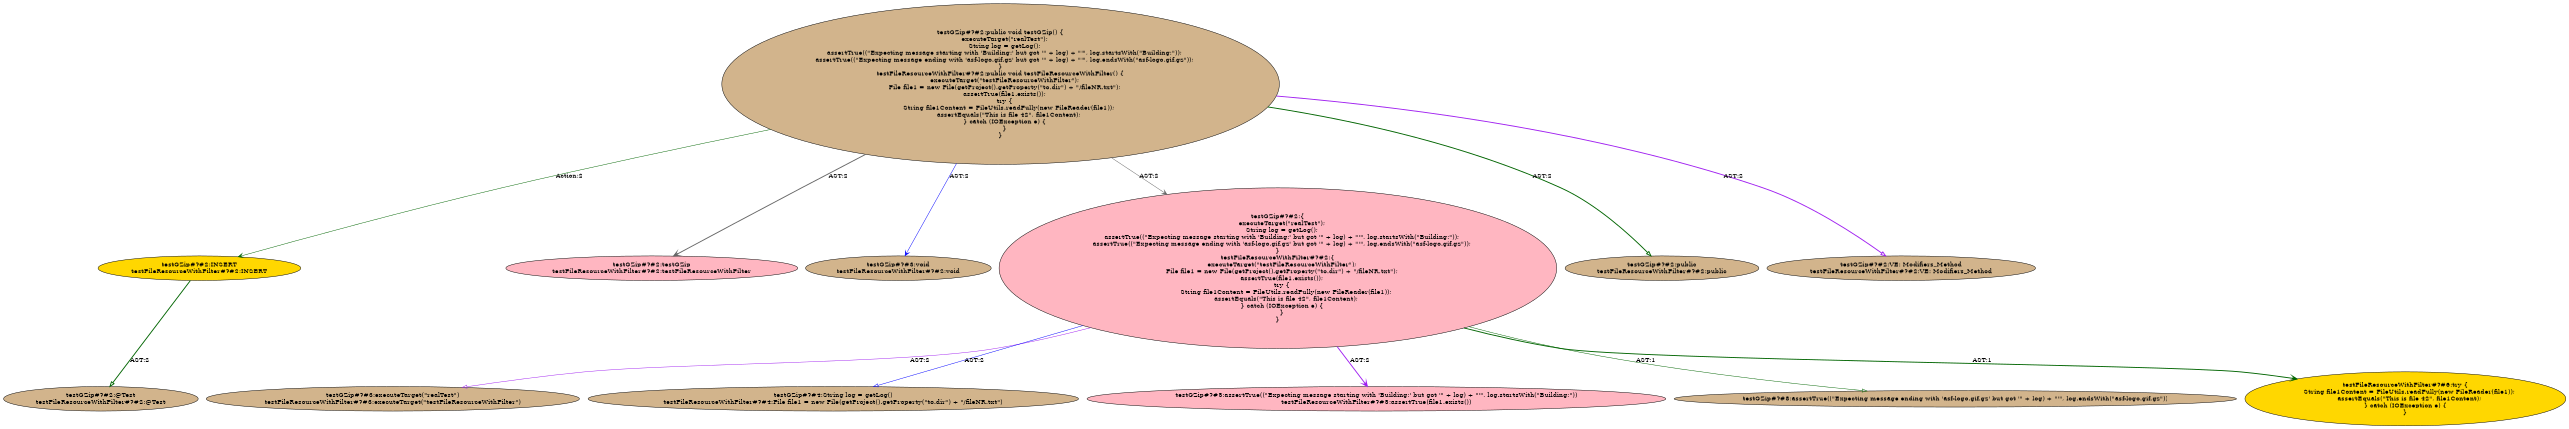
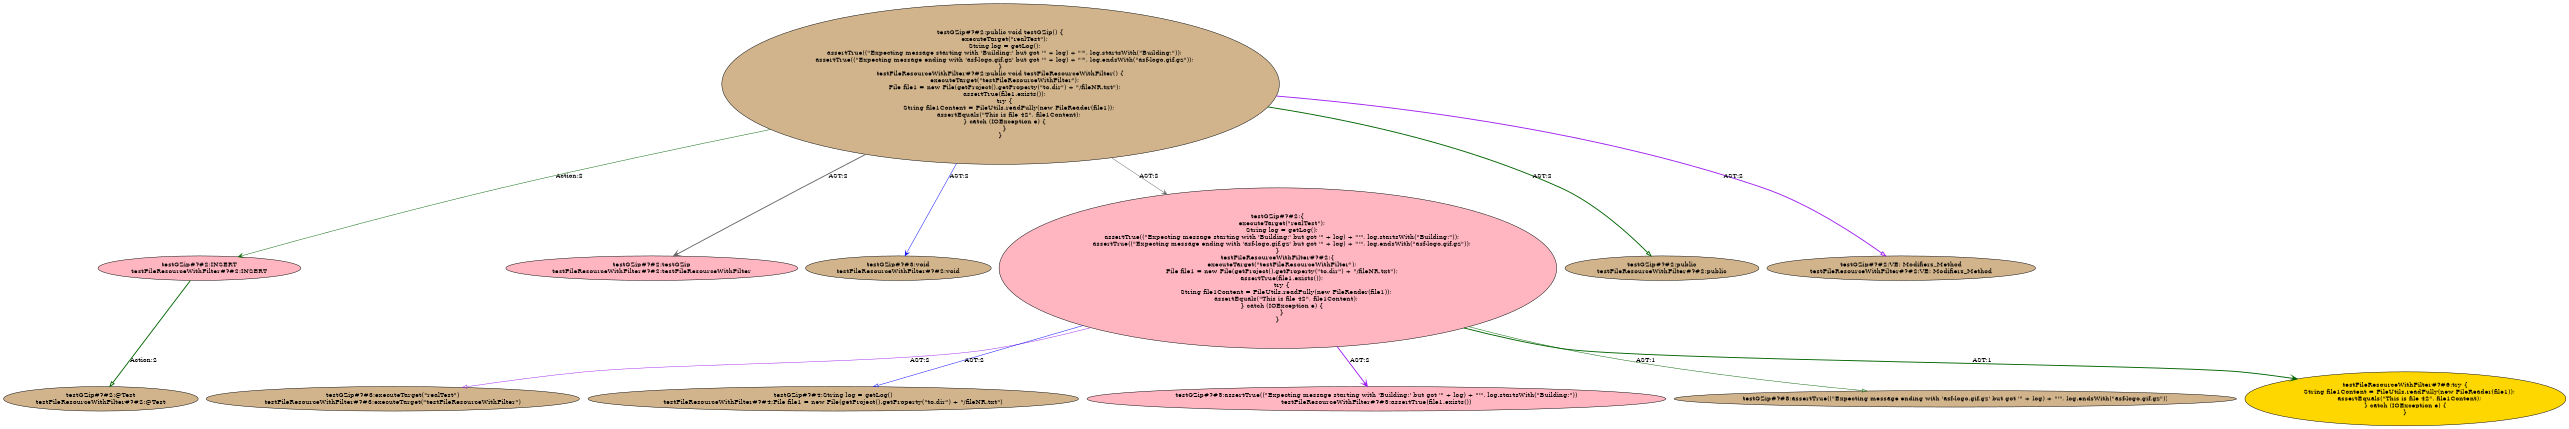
node "testGZip#?#2:INSERT testFileResourceWithFilter#?#2:INSERT": fillcolor gold -> lightpink
edge "testGZip#?#2:INSERT testFileResourceWithFilter#?#2:INSERT" -> "testGZip#?#2:@Test testFileResourceWithFilter#?#2:@Test": label "AST:2" -> "Action:2"
